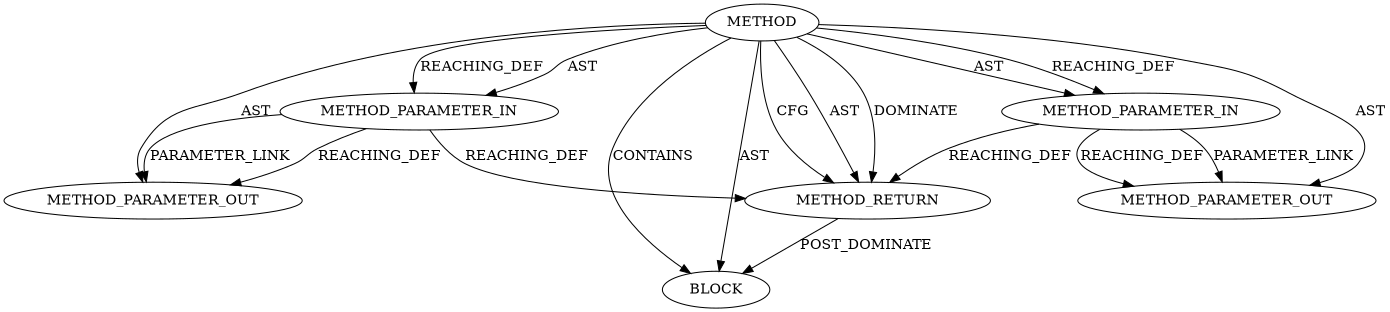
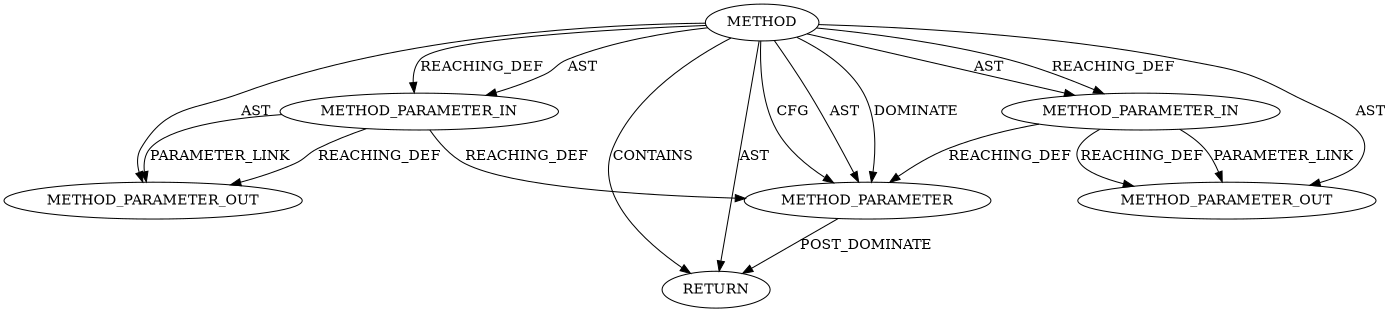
node "METHOD_RETURN": label "METHOD_RETURN" -> "METHOD_PARAMETER"
node "BLOCK": label "BLOCK" -> "RETURN"
